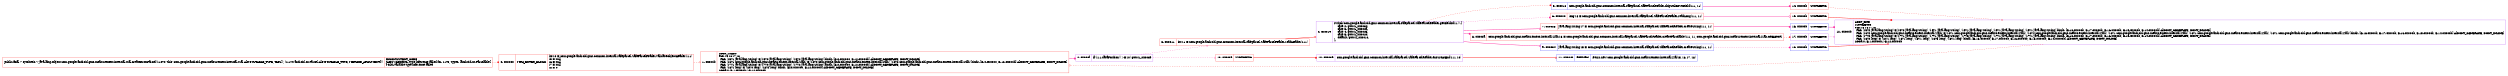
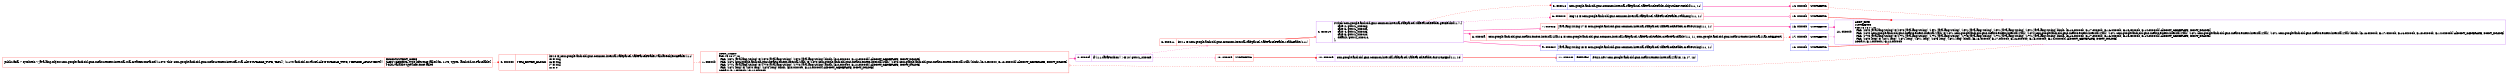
edge "9: 0x0034" -> "18: 0x000b": removed
